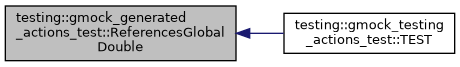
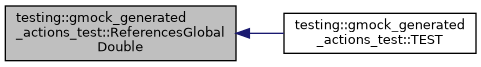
node "testing::gmock_testing _actions_test::TEST": label "testing::gmock_testing _actions_test::TEST" -> "testing::gmock_generated _actions_test::TEST"
